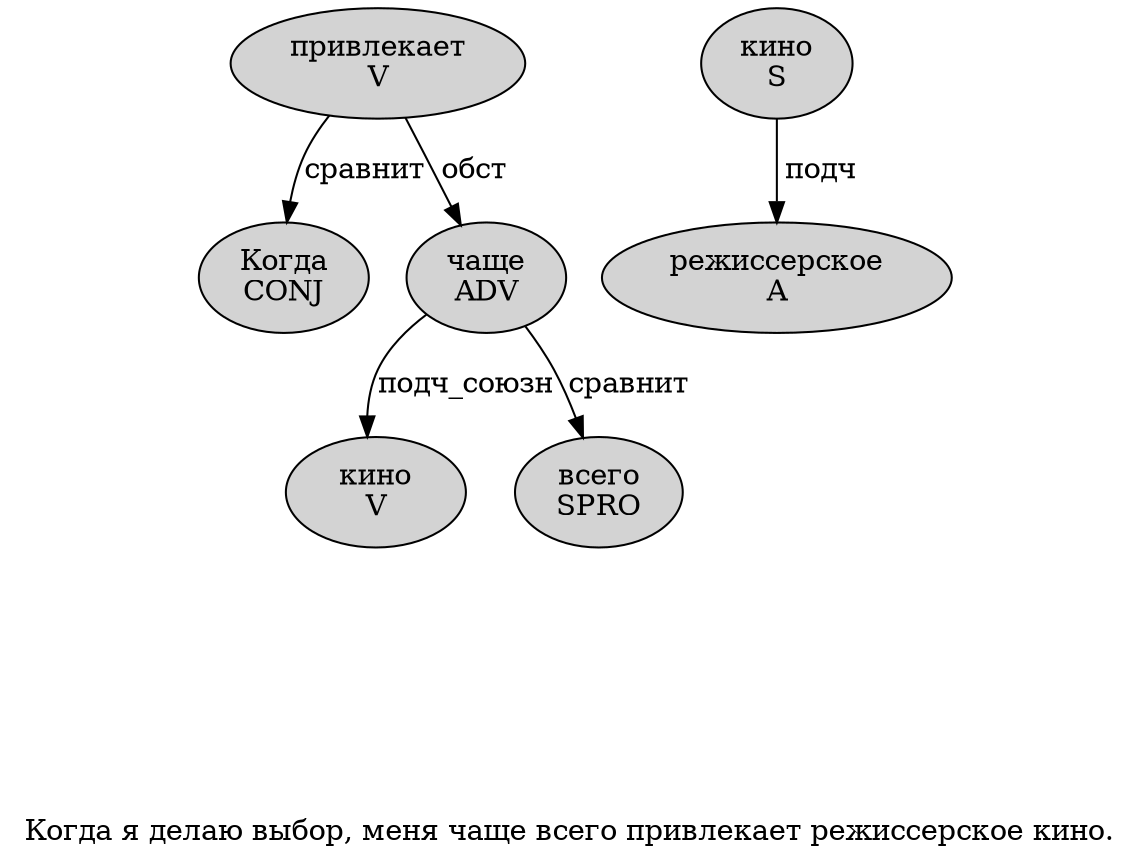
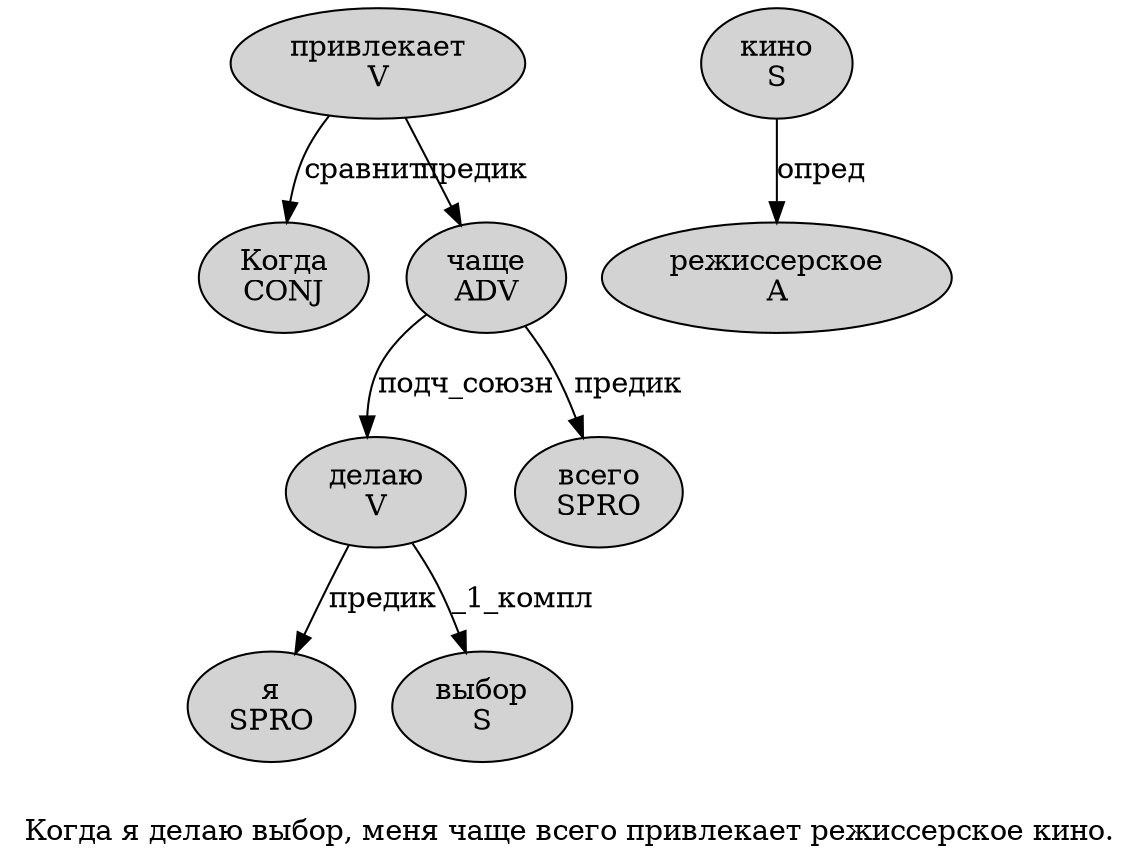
edge "привлекает V" -> "чаще ADV": label "обст" -> "предик"
edge "кино S" -> "режиссерское A": label "подч" -> "опред"
edge "чаще ADV" -> "всего SPRO": label "сравнит" -> "предик"
node "кино V": label "кино V" -> "делаю V"
node "я SPRO": added
node "выбор S": added
